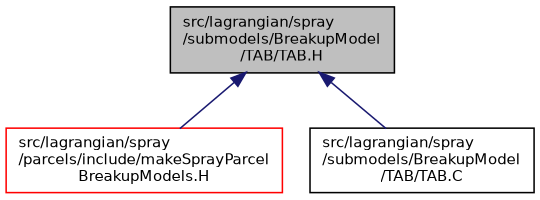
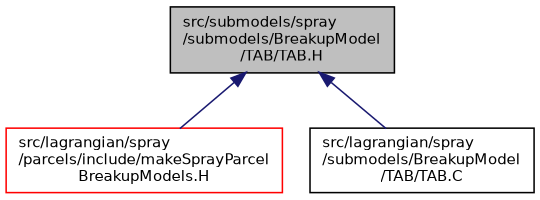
node "src/lagrangian/spray /submodels/BreakupModel /TAB/TAB.H": label "src/lagrangian/spray /submodels/BreakupModel /TAB/TAB.H" -> "src/submodels/spray /submodels/BreakupModel /TAB/TAB.H"
